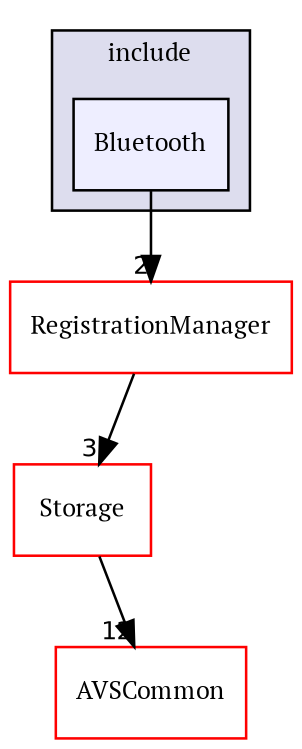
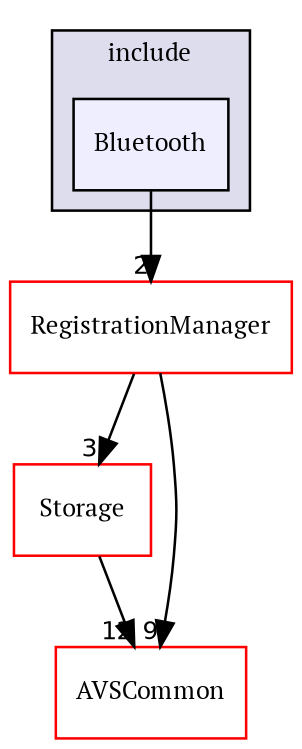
edge "RegistrationManager" -> "AVSCommon": added
